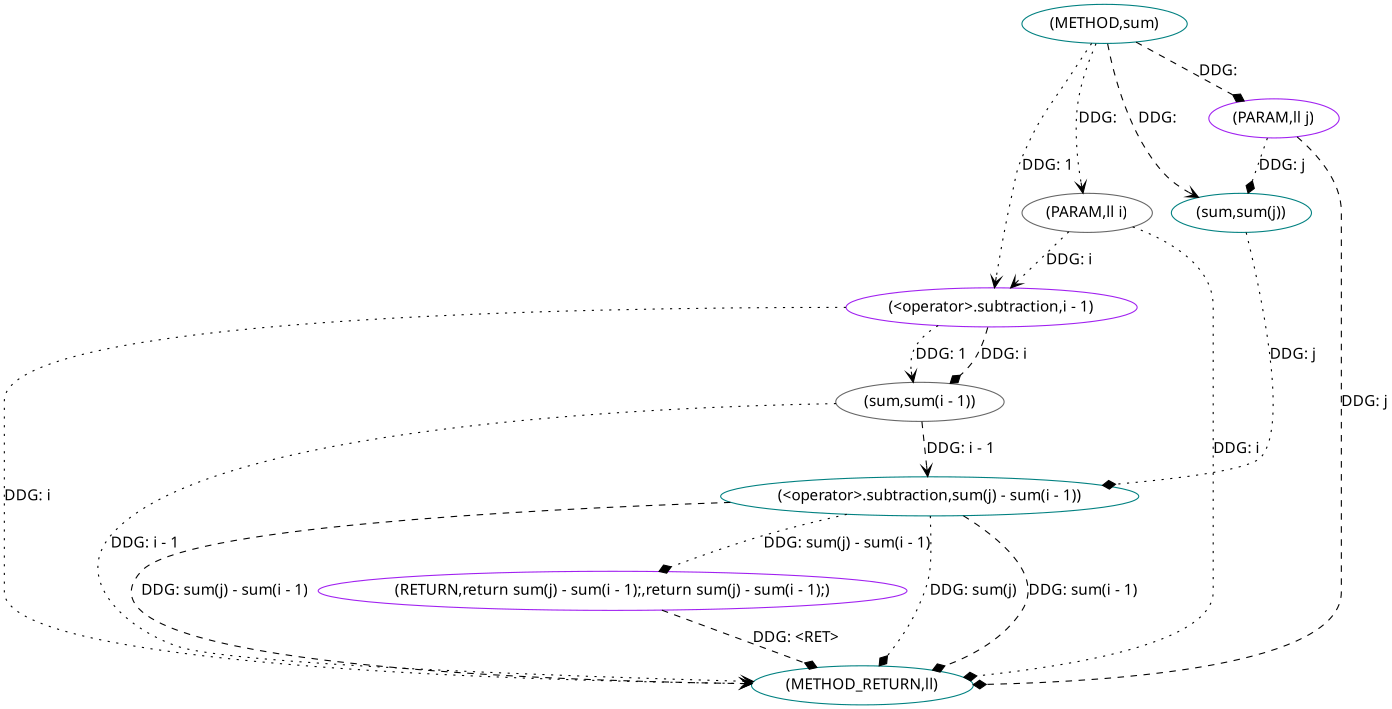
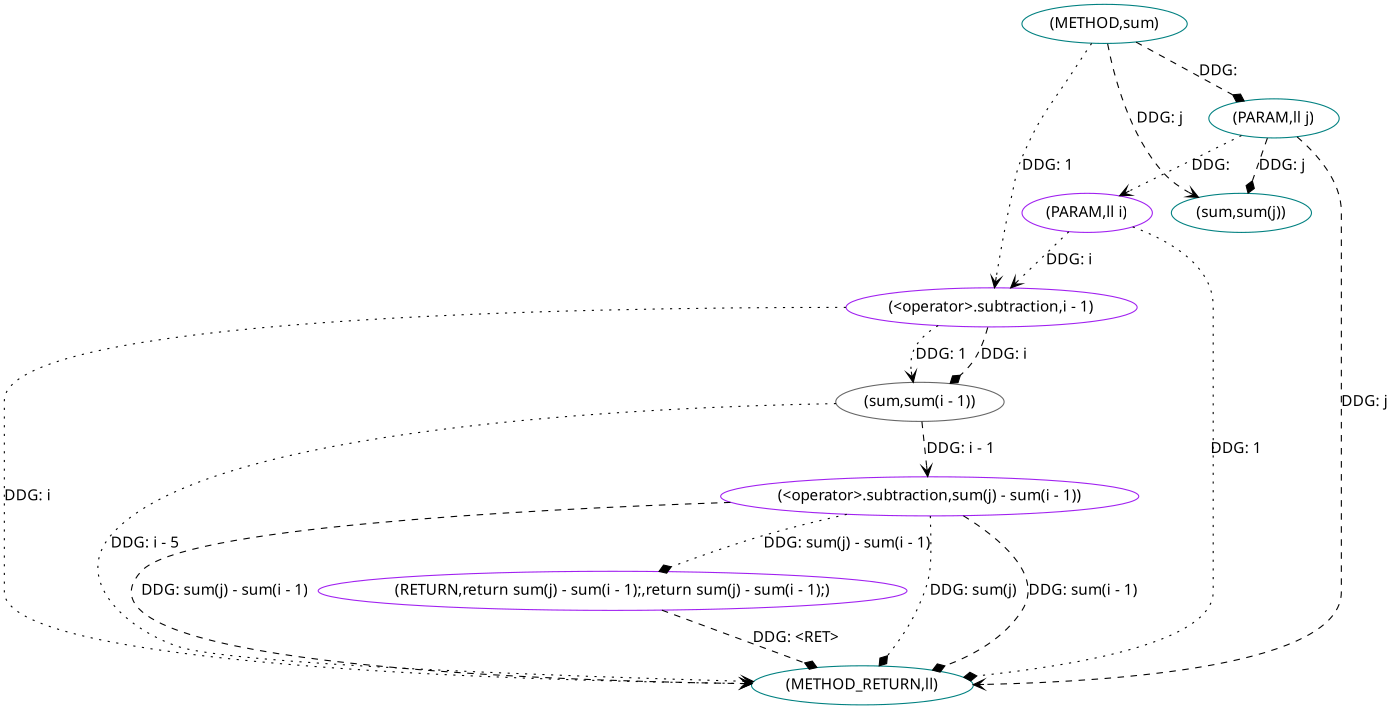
edge "(METHOD,sum)" -> "(PARAM,ll i)": now "(PARAM,ll j)" -> "(PARAM,ll i)"
edge "(METHOD,sum)" -> "(sum,sum(j))": label "DDG: " -> "DDG: j"
node "(PARAM,ll j)": color purple -> teal
edge "(PARAM,ll j)" -> "(sum,sum(j))": style dotted -> dashed
node "(PARAM,ll i)": color gray40 -> purple
edge "(sum,sum(j))" -> "(<operator>.subtraction,sum(j) - sum(i - 1))": removed, label "DDG: j"
edge "(PARAM,ll i)" -> "(METHOD_RETURN,ll)": label "DDG: i" -> "DDG: 1"
node "(<operator>.subtraction,sum(j) - sum(i - 1))": color teal -> purple
edge "(sum,sum(i - 1))" -> "(METHOD_RETURN,ll)": label "DDG: i - 1" -> "DDG: i - 5"
edge "(PARAM,ll j)" -> "(METHOD_RETURN,ll)": arrowhead diamond -> vee
